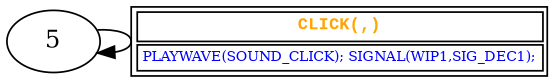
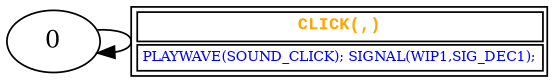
node "5": label "5" -> "0"
